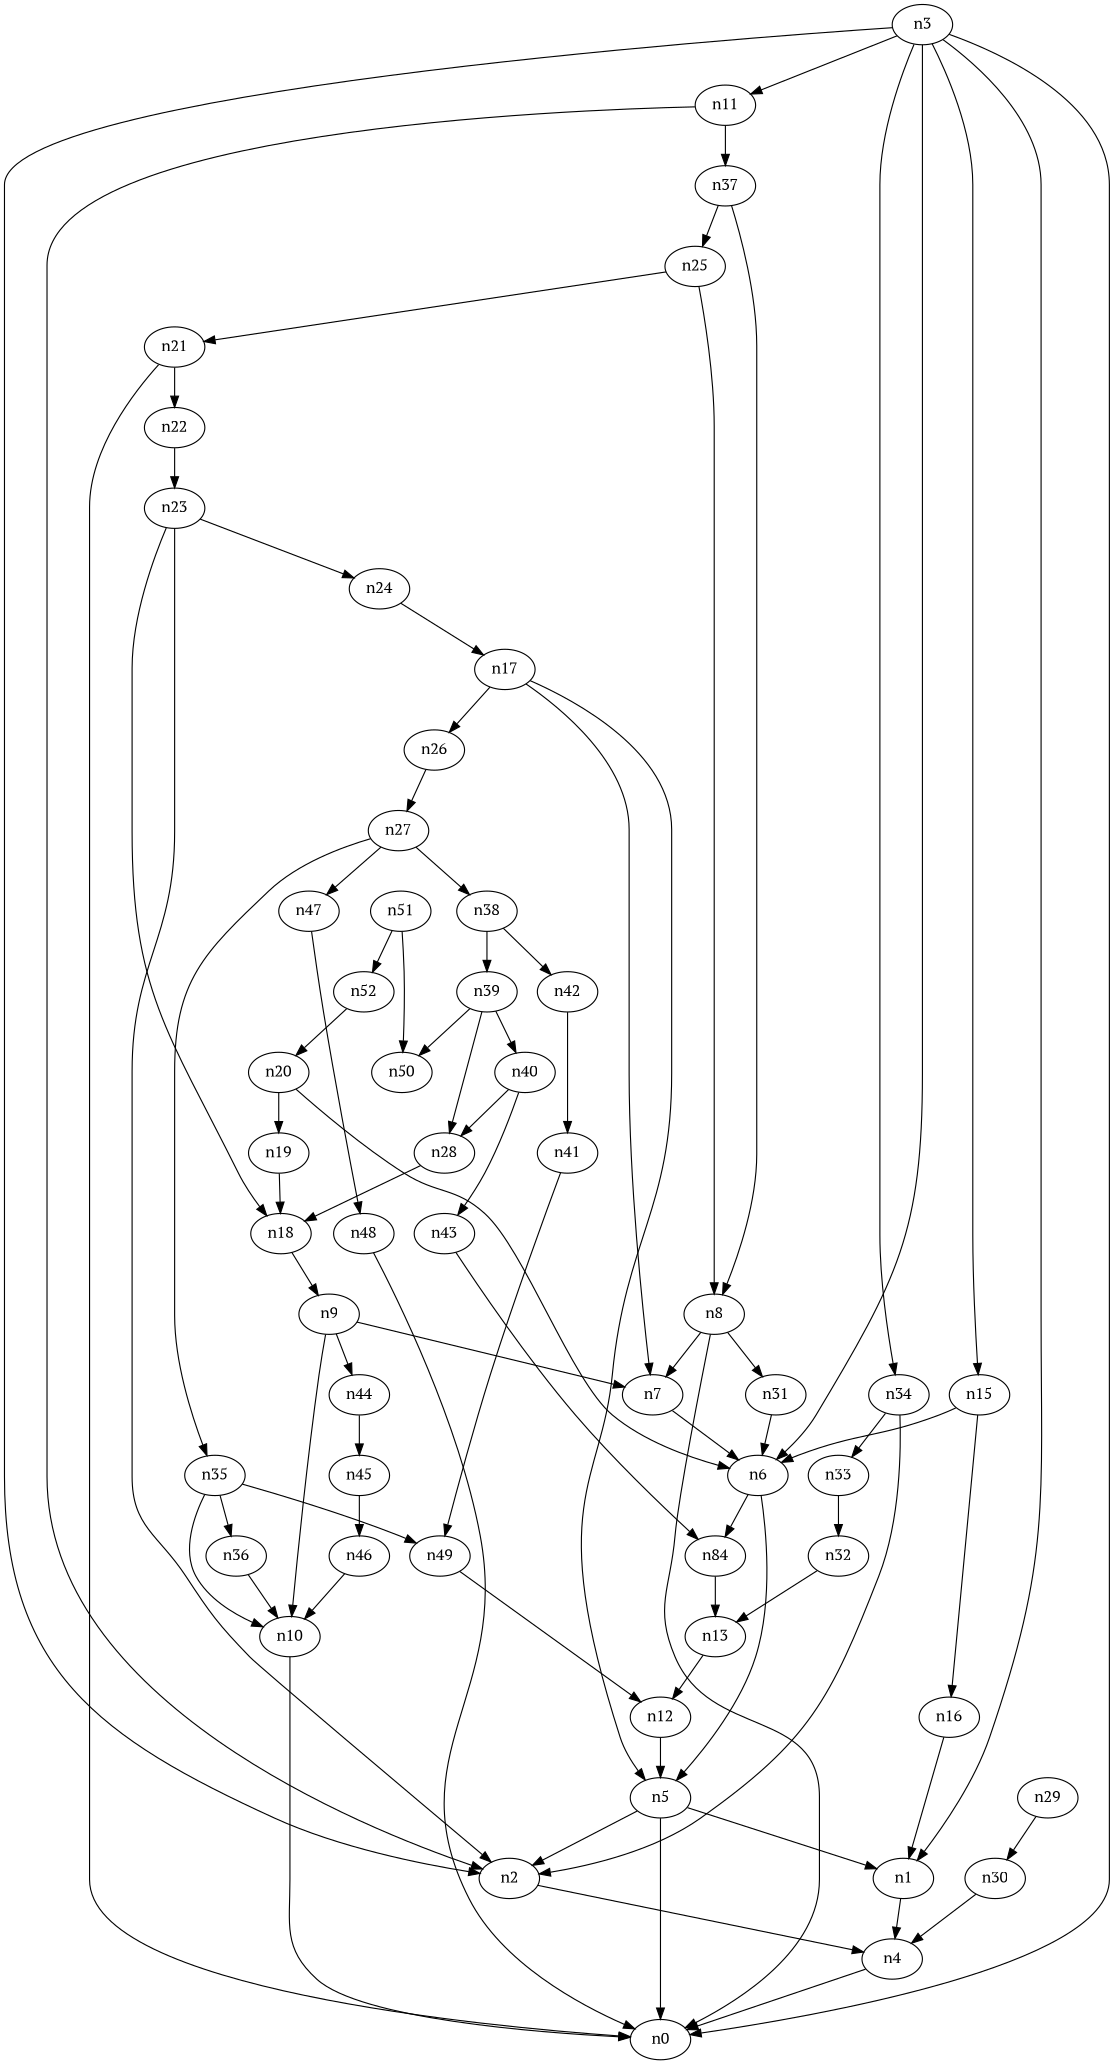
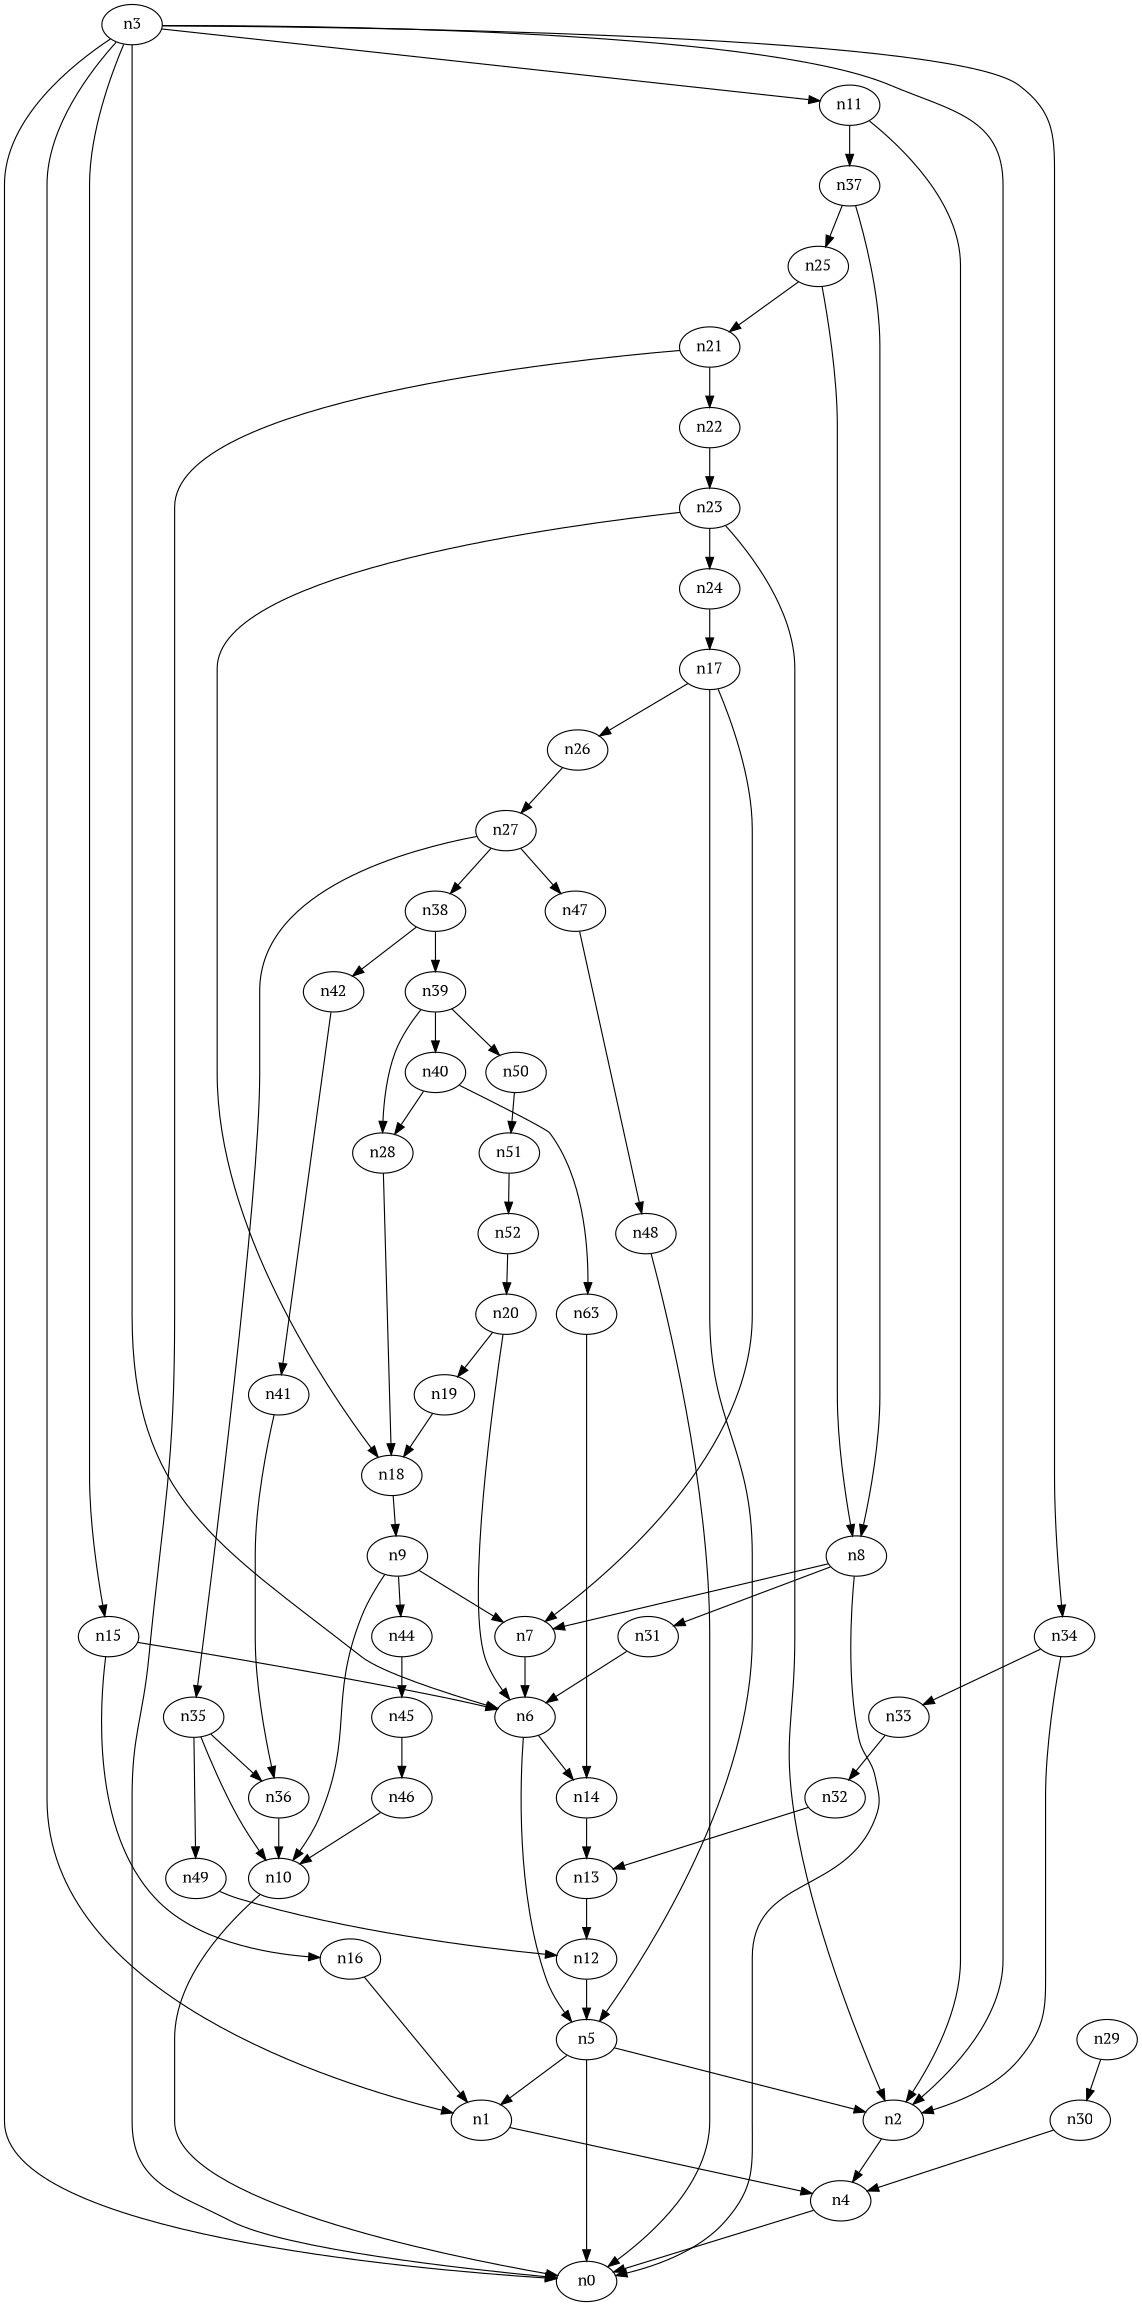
edge "n51" -> "n50": reversed
node "n43": label "n43" -> "n63"
edge "n41" -> "n49": now "n41" -> "n36"
node "n84": label "n84" -> "n14"
